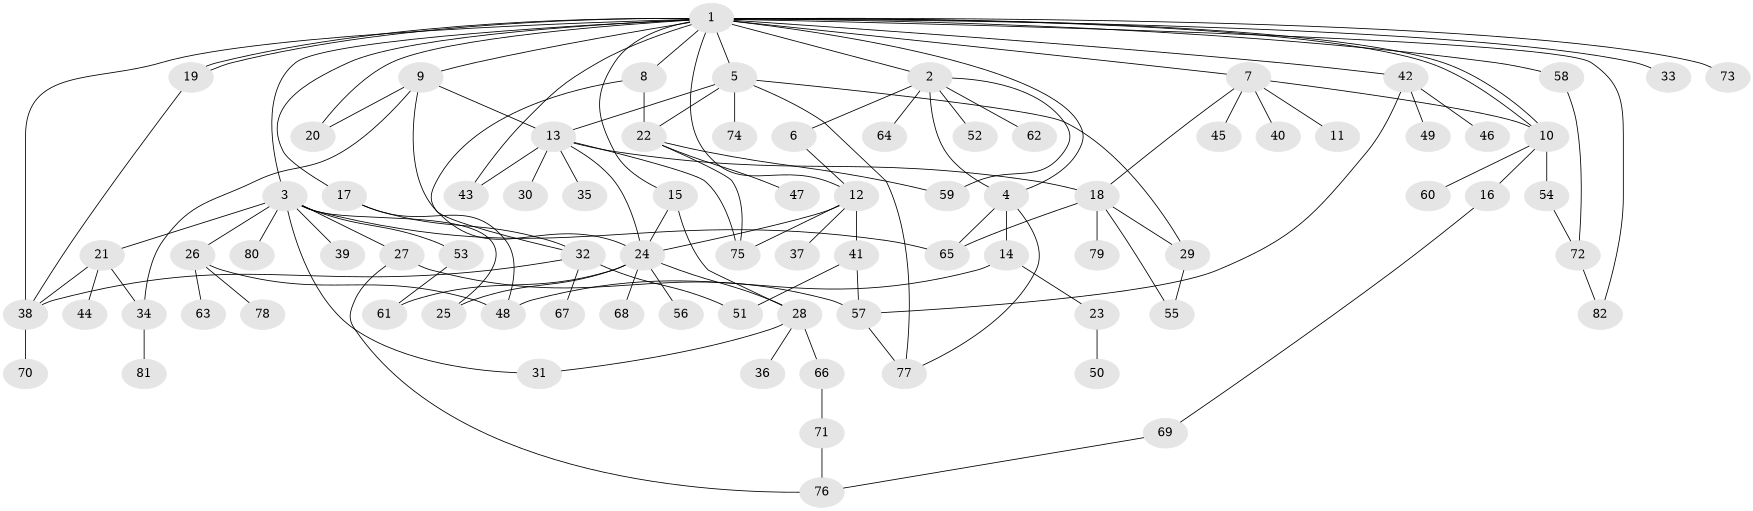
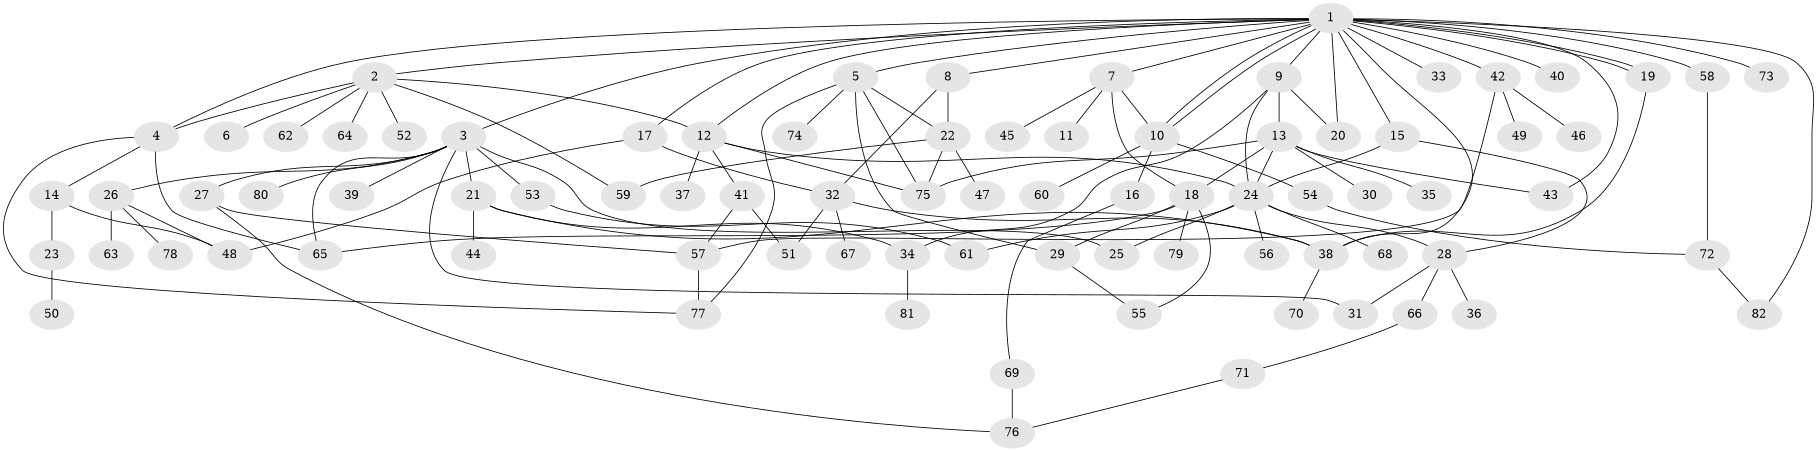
edge "5" -- "13": now "5" -- "75"
edge "7" -- "40": now "1" -- "40"
edge "6" -- "12": now "2" -- "12"
